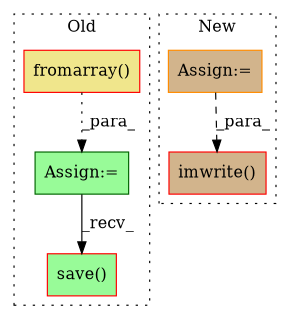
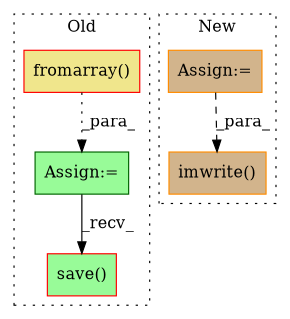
node "imwrite()": color red -> darkorange
